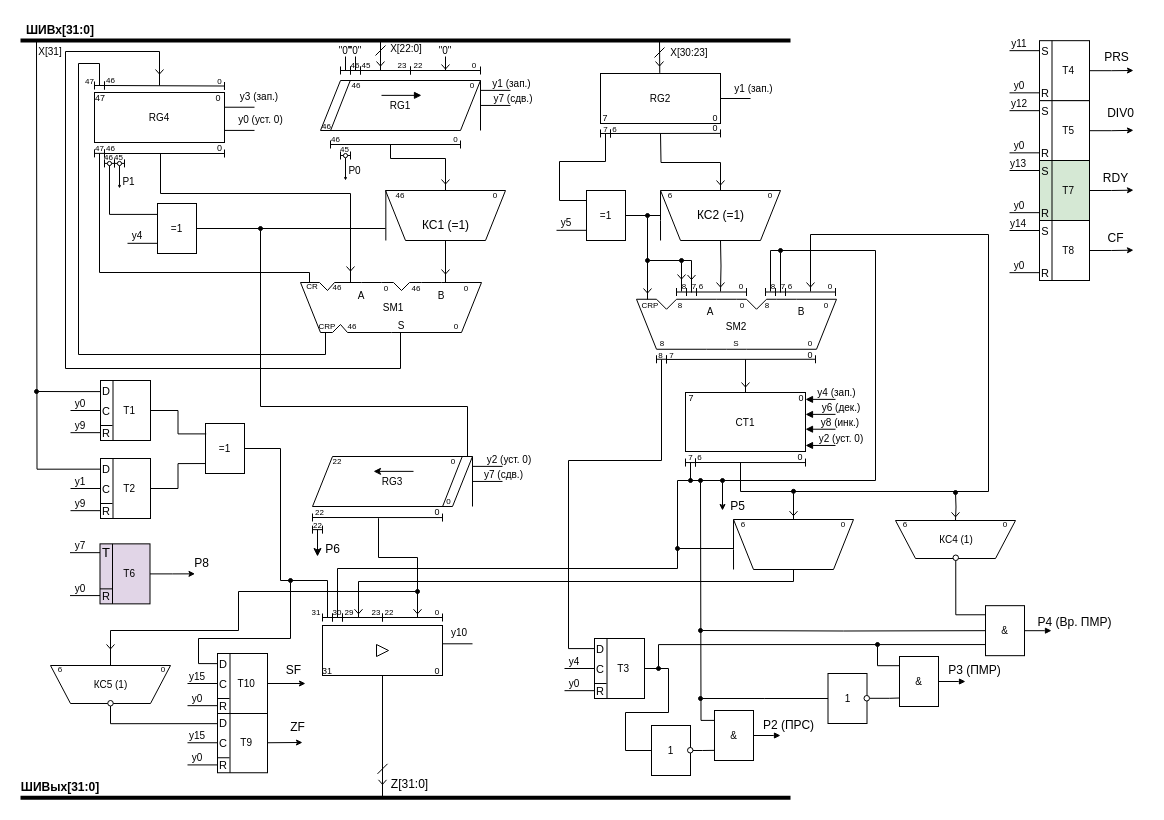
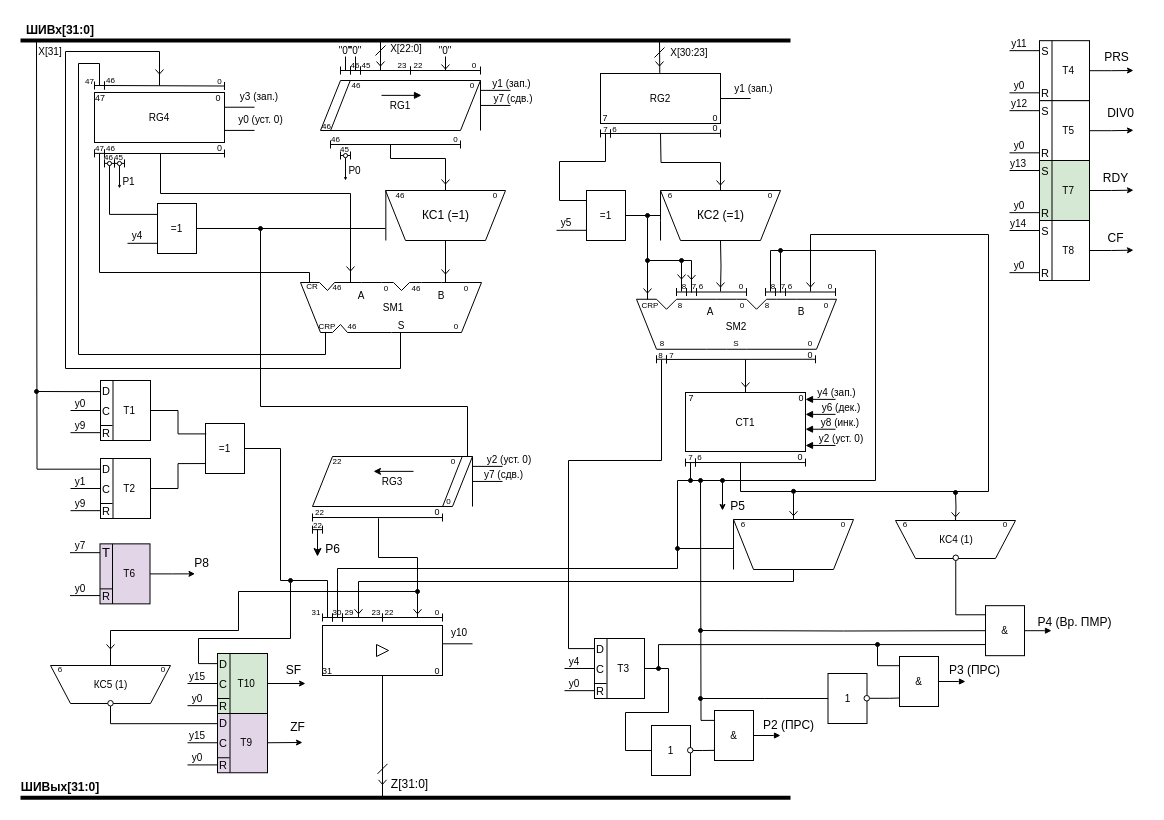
node "КС1 (=1)": moved (446, 226) -> (446, 216)
node "P3 (ПМР)": label "P3 (ПМР)" -> "P3 (ПРС)"
node "T10": fillcolor #ffffff -> #d5e8d4
node "T9": fillcolor #ffffff -> #e1d5e7
